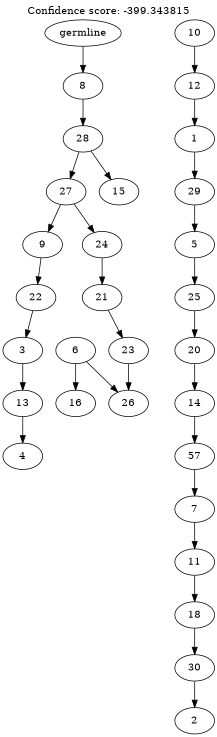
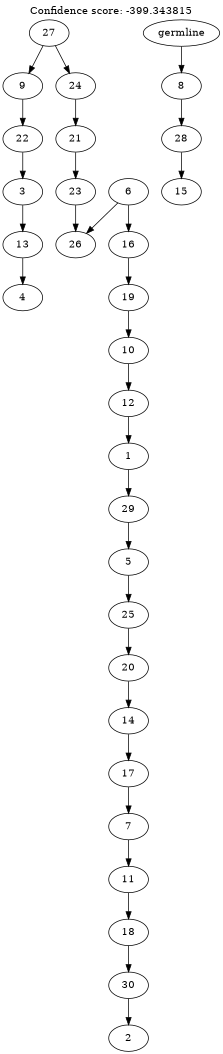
edge "28" -> "27": removed
node "19": added
node "57": label "57" -> "17"
